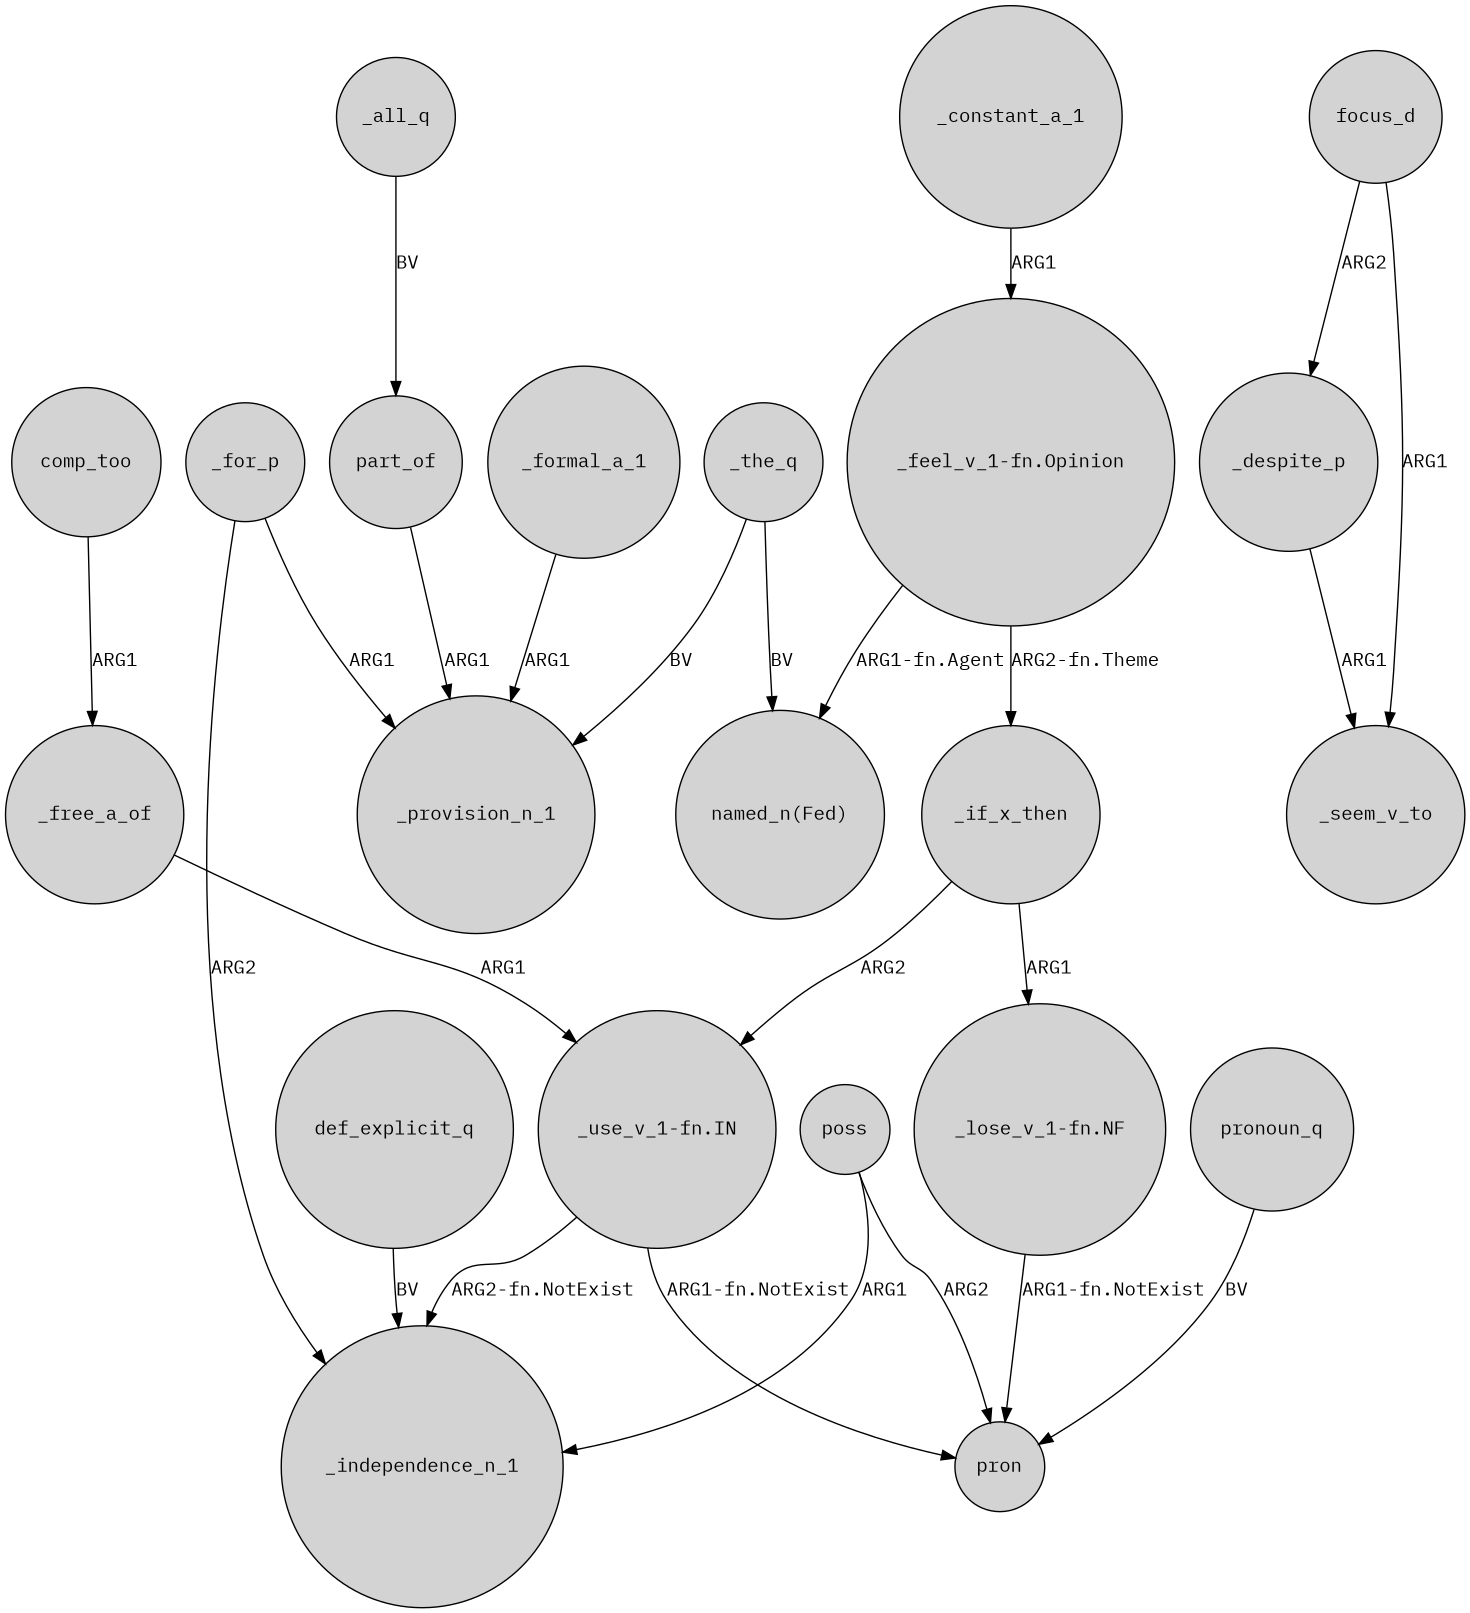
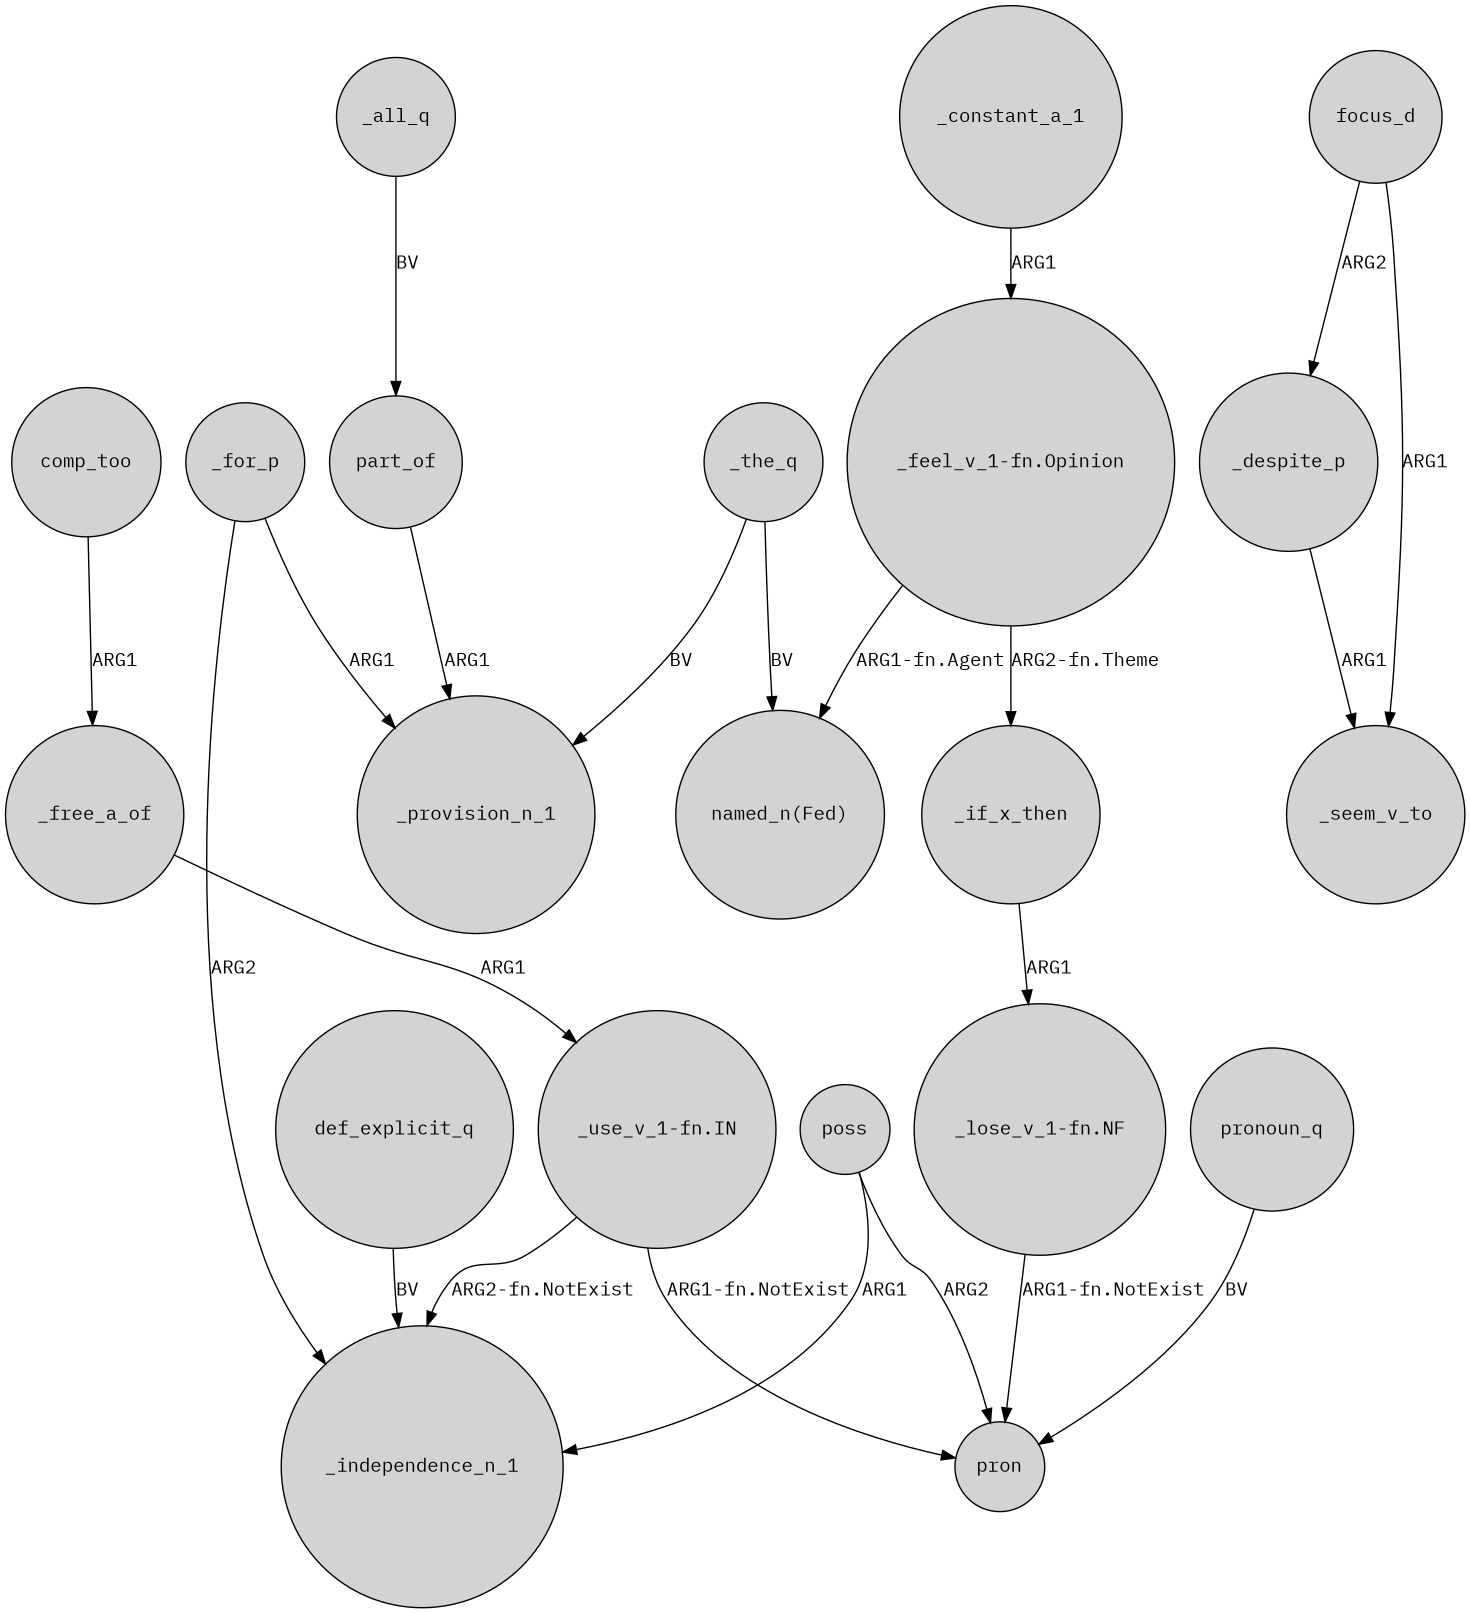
node "_formal_a_1": removed
edge "_if_x_then" -> "_use_v_1-fn.IN": removed, label "ARG2"
